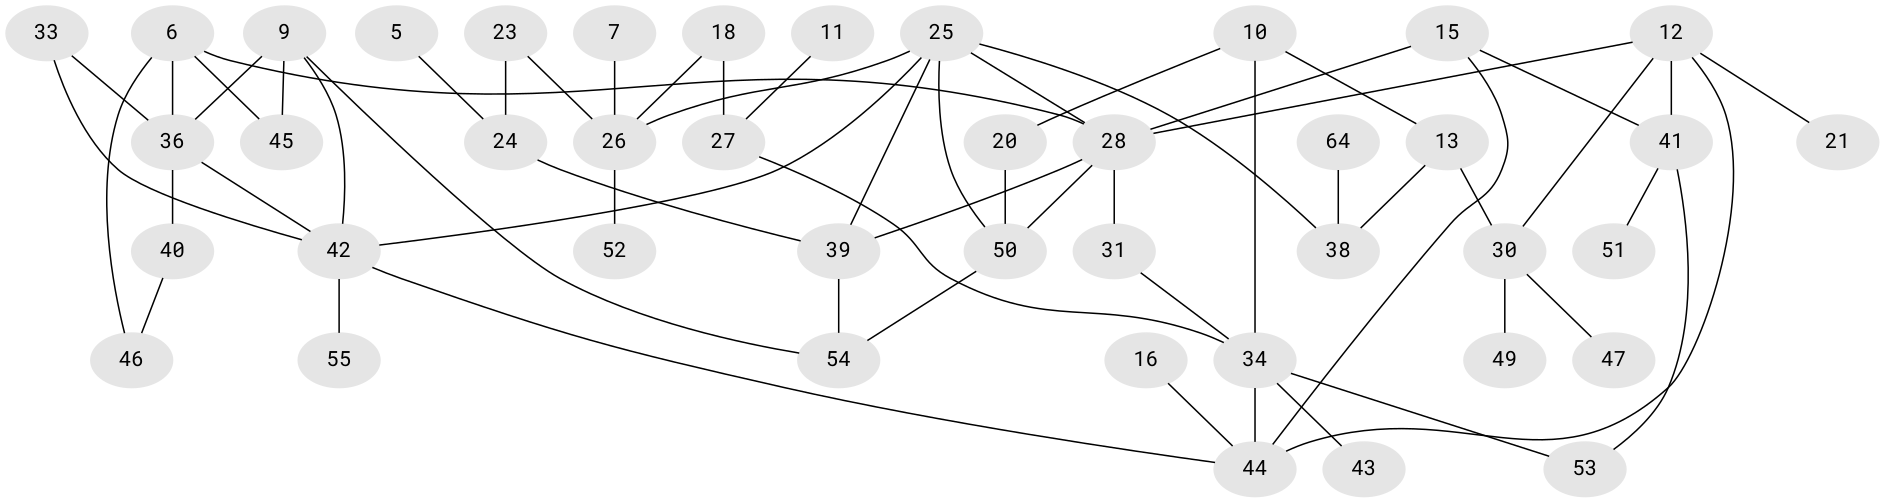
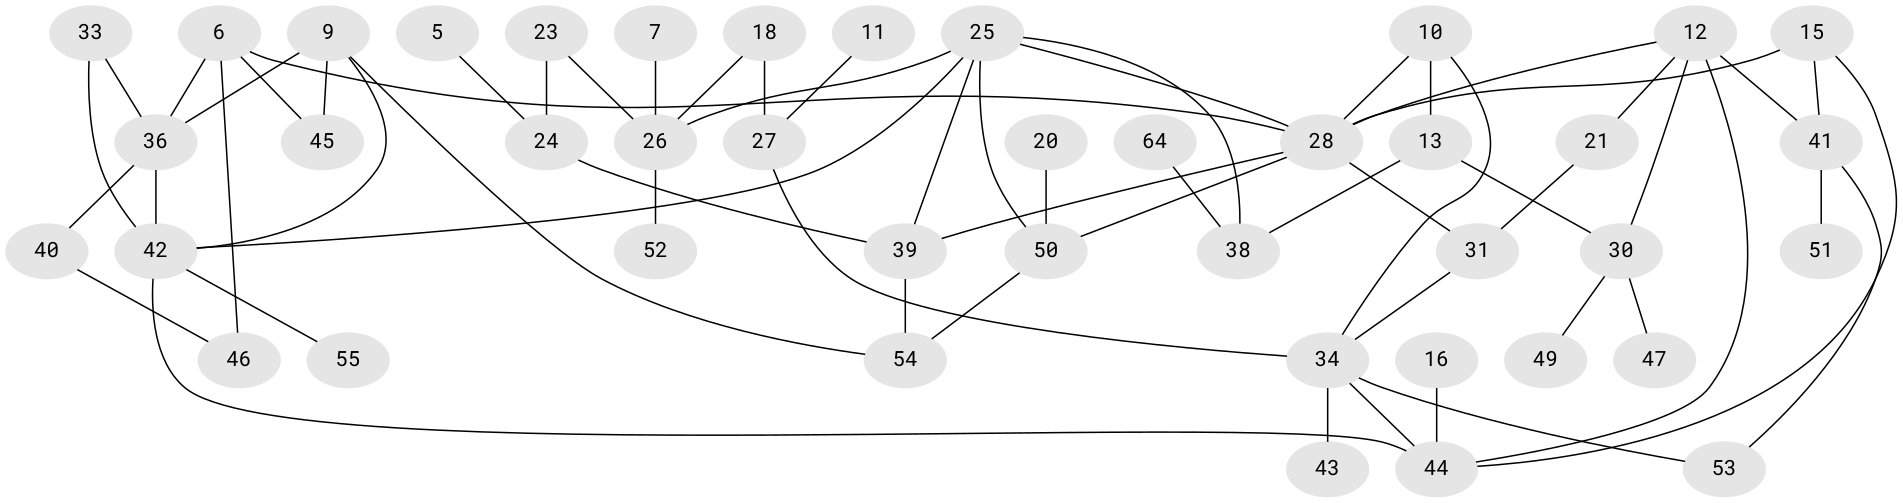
edge "10" -- "20": now "10" -- "28"
edge "21" -- "31": added
